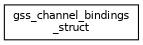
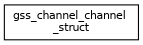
node "gss_channel_bindings _struct": label "gss_channel_bindings _struct" -> "gss_channel_channel _struct"
